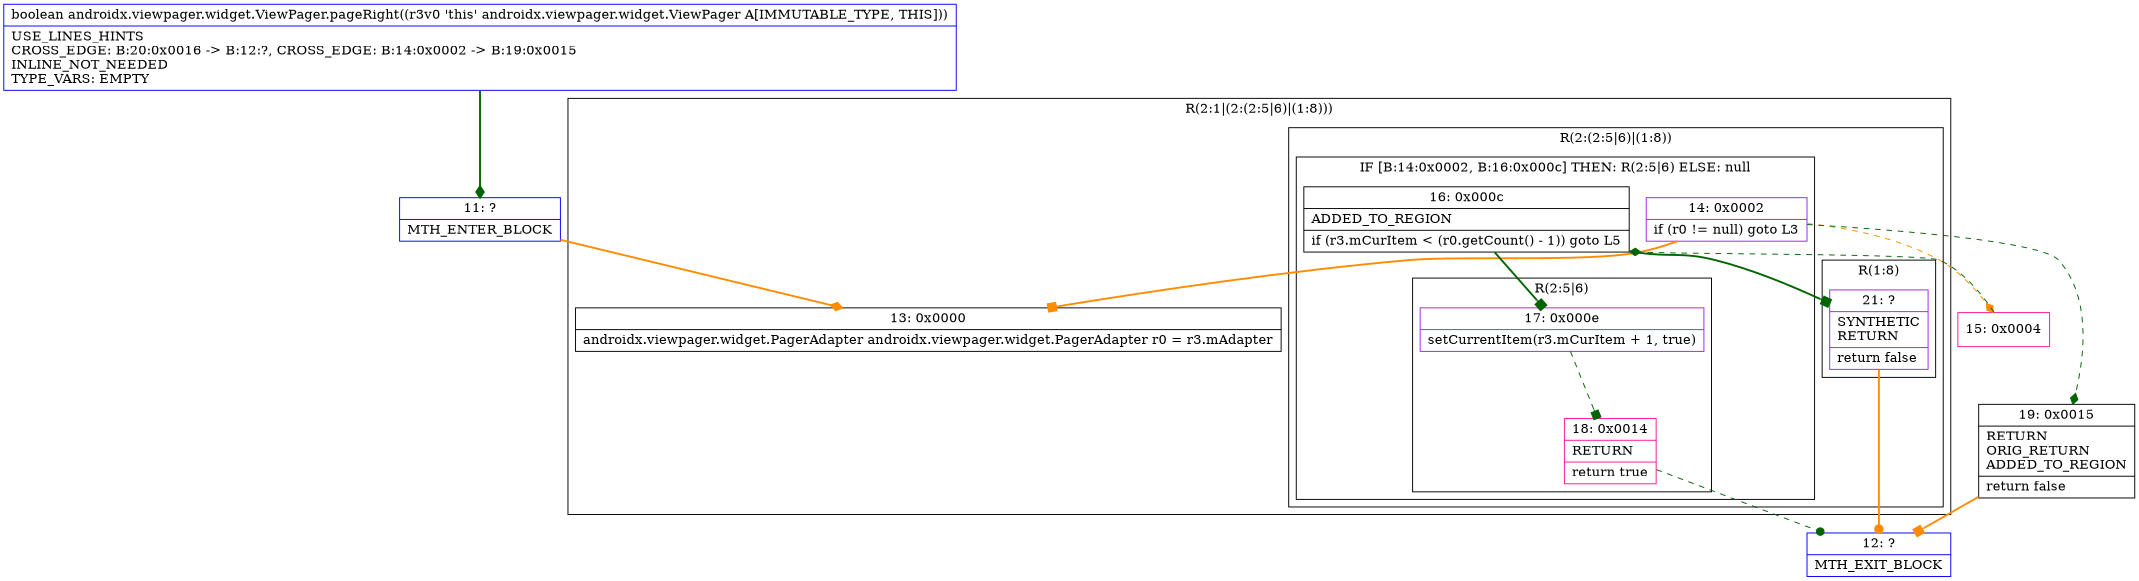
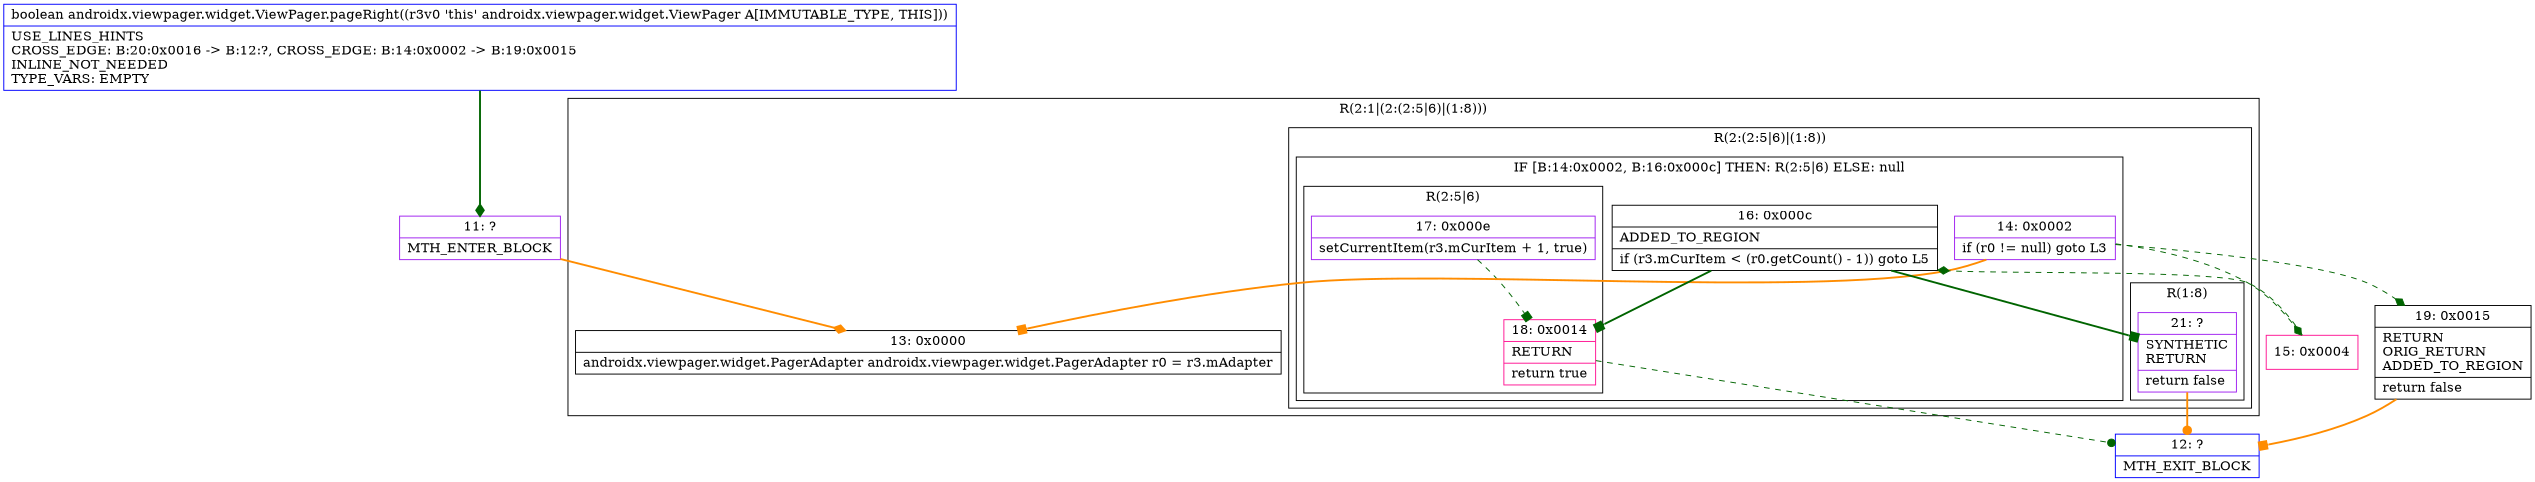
node "11: ?": color blue -> purple
edge "14: 0x0002" -> "15: 0x0004": color darkorange -> darkgreen
edge "16: 0x000c" -> "17: 0x000e": now "16: 0x000c" -> "18: 0x0014"
